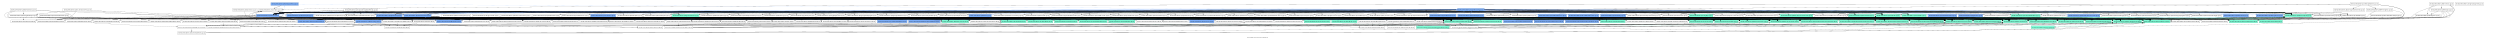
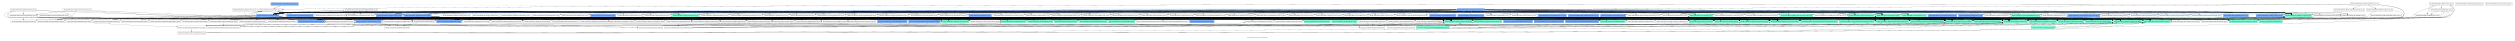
node "{lib/libLLVMCodeGen.a(IntrinsicLowering.cpp.o)}": added
node "{lib/libLLVMCodeGen.a(InterferenceCache.cpp.o)}": removed
